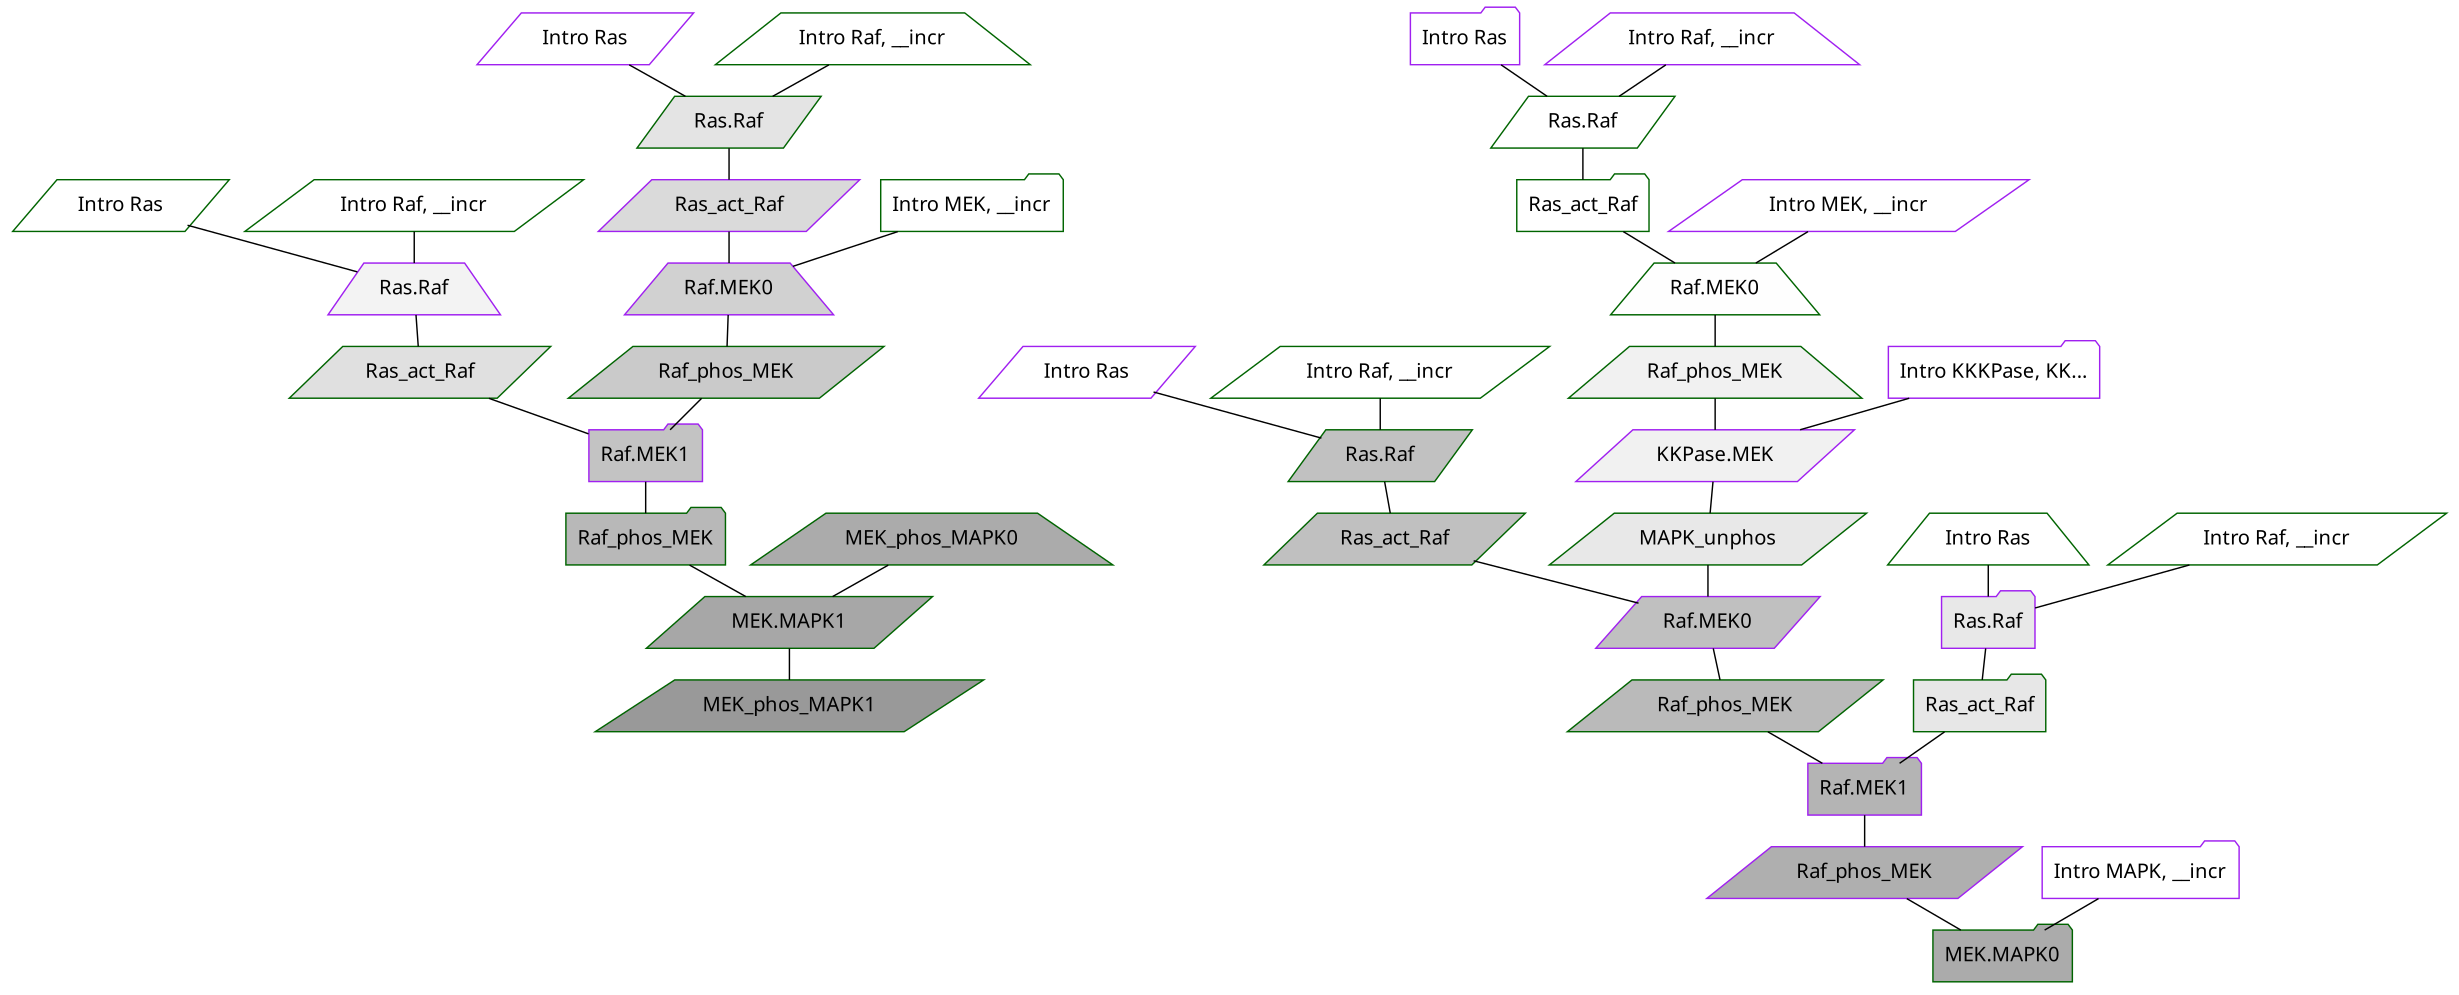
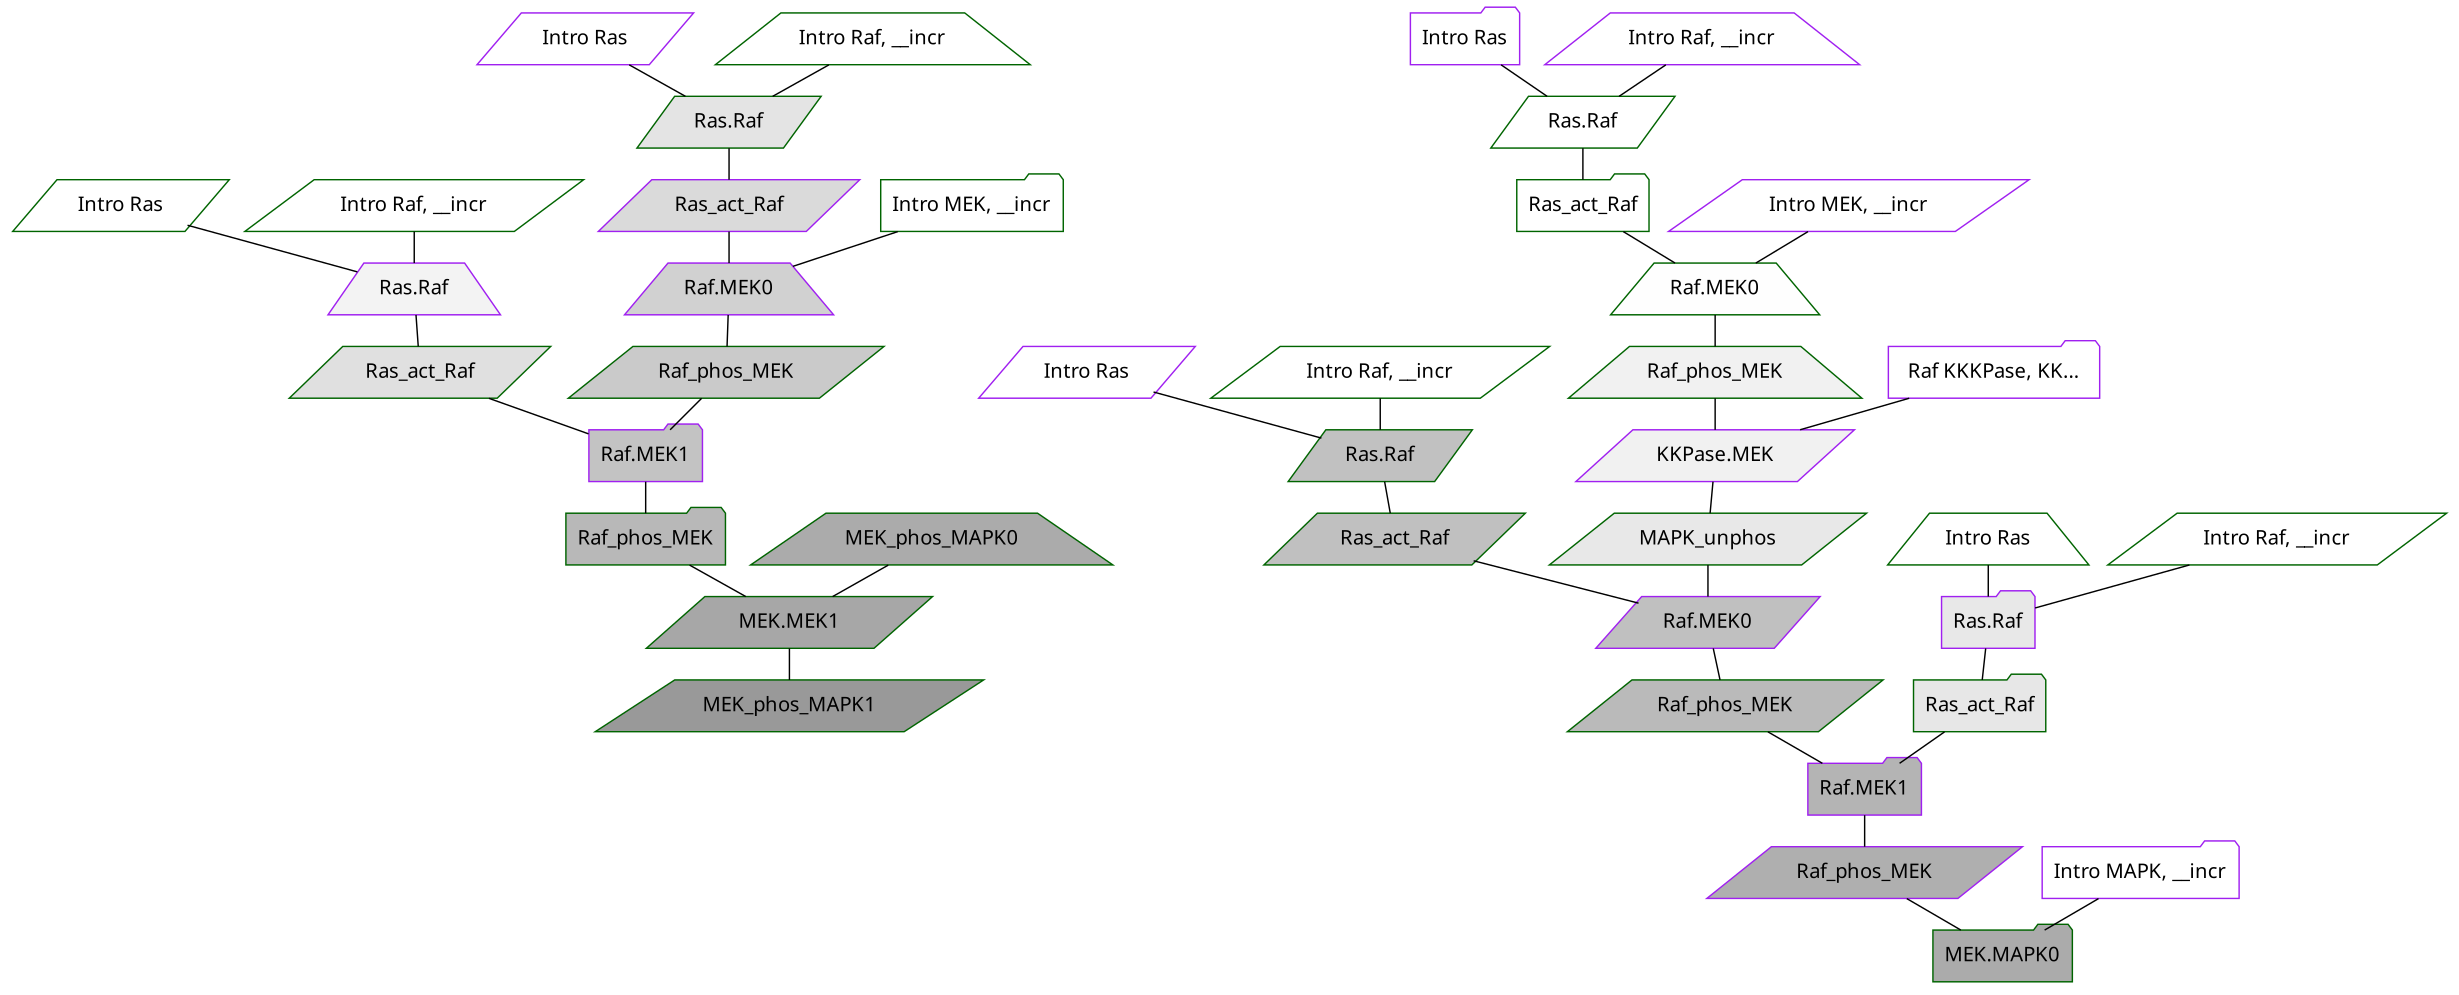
node "Intro KKKPase, KK...": label "Intro KKKPase, KK..." -> "Raf KKKPase, KK..."
node "MEK.MAPK1": label "MEK.MAPK1" -> "MEK.MEK1"
